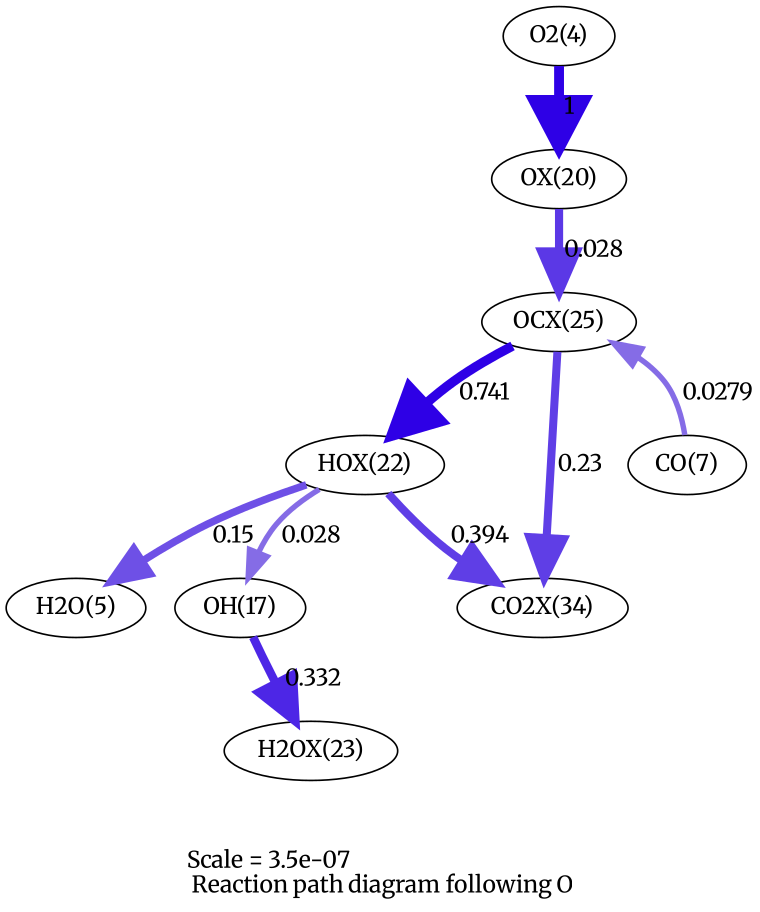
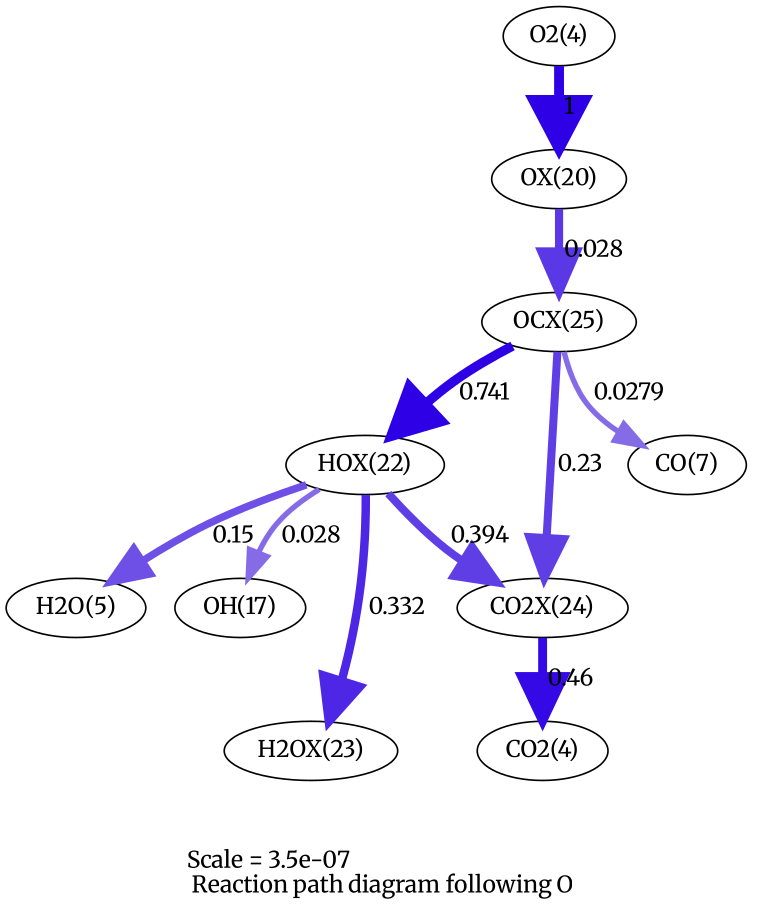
edge "CO(7)" -> "OCX(25)": reversed
node "CO2X(34)": label "CO2X(34)" -> "CO2X(24)"
edge "OH(17)" -> "H2OX(23)": now "HOX(22)" -> "H2OX(23)"
node "CO2(4)": added
